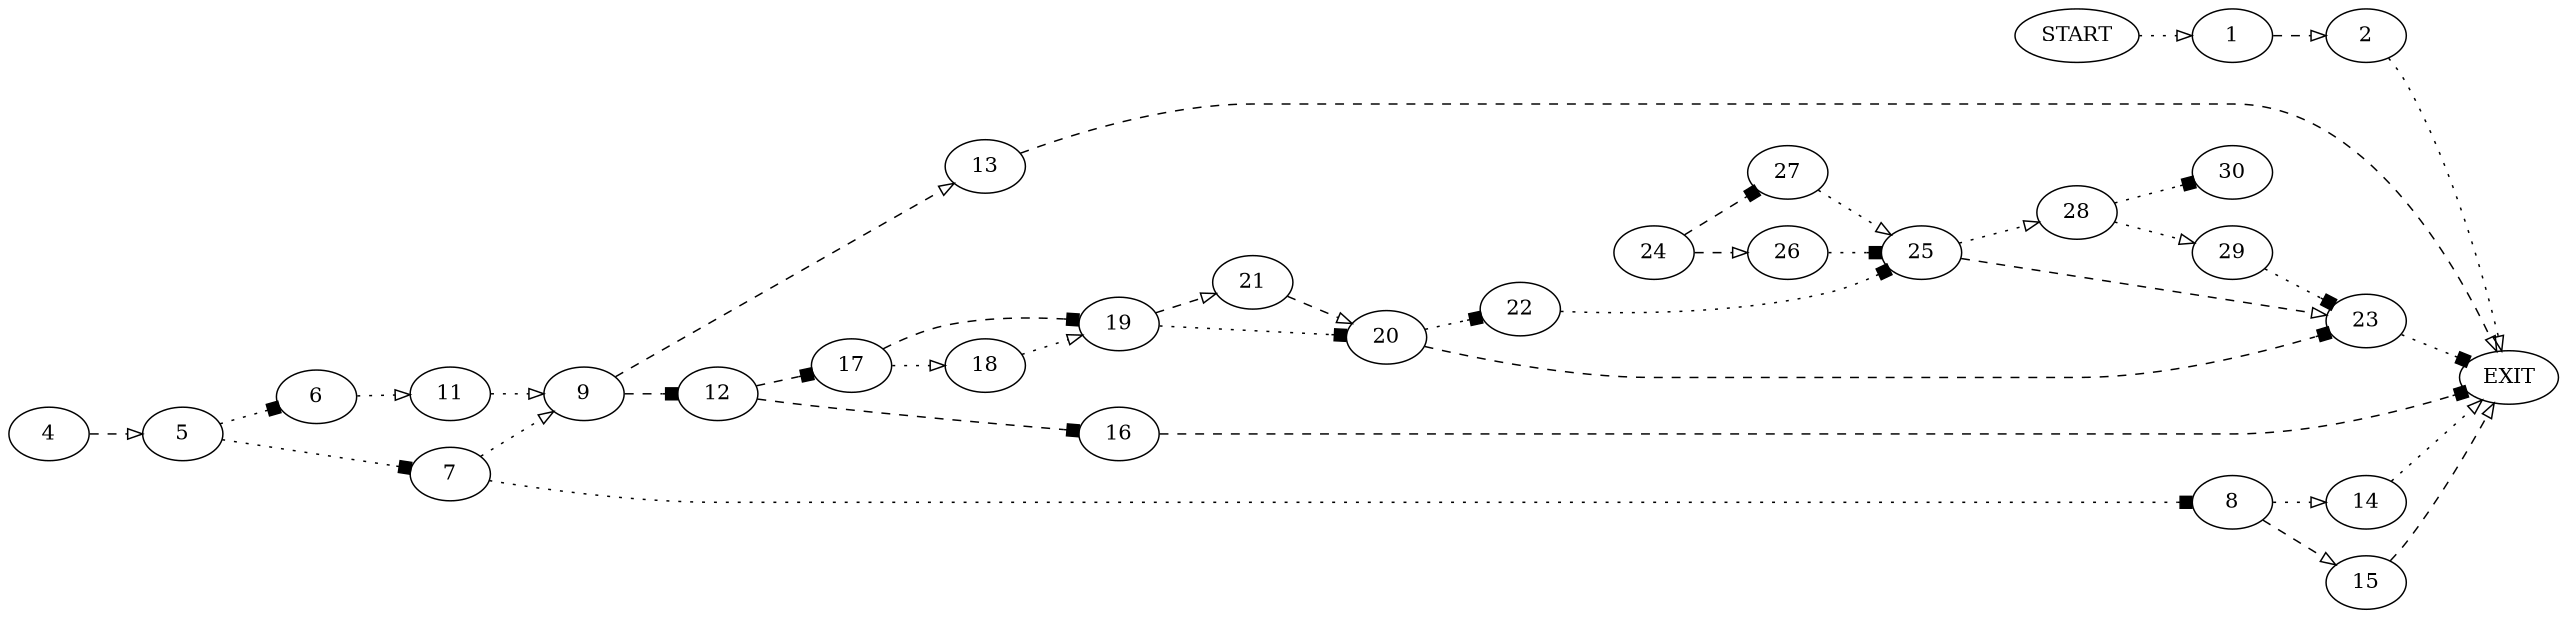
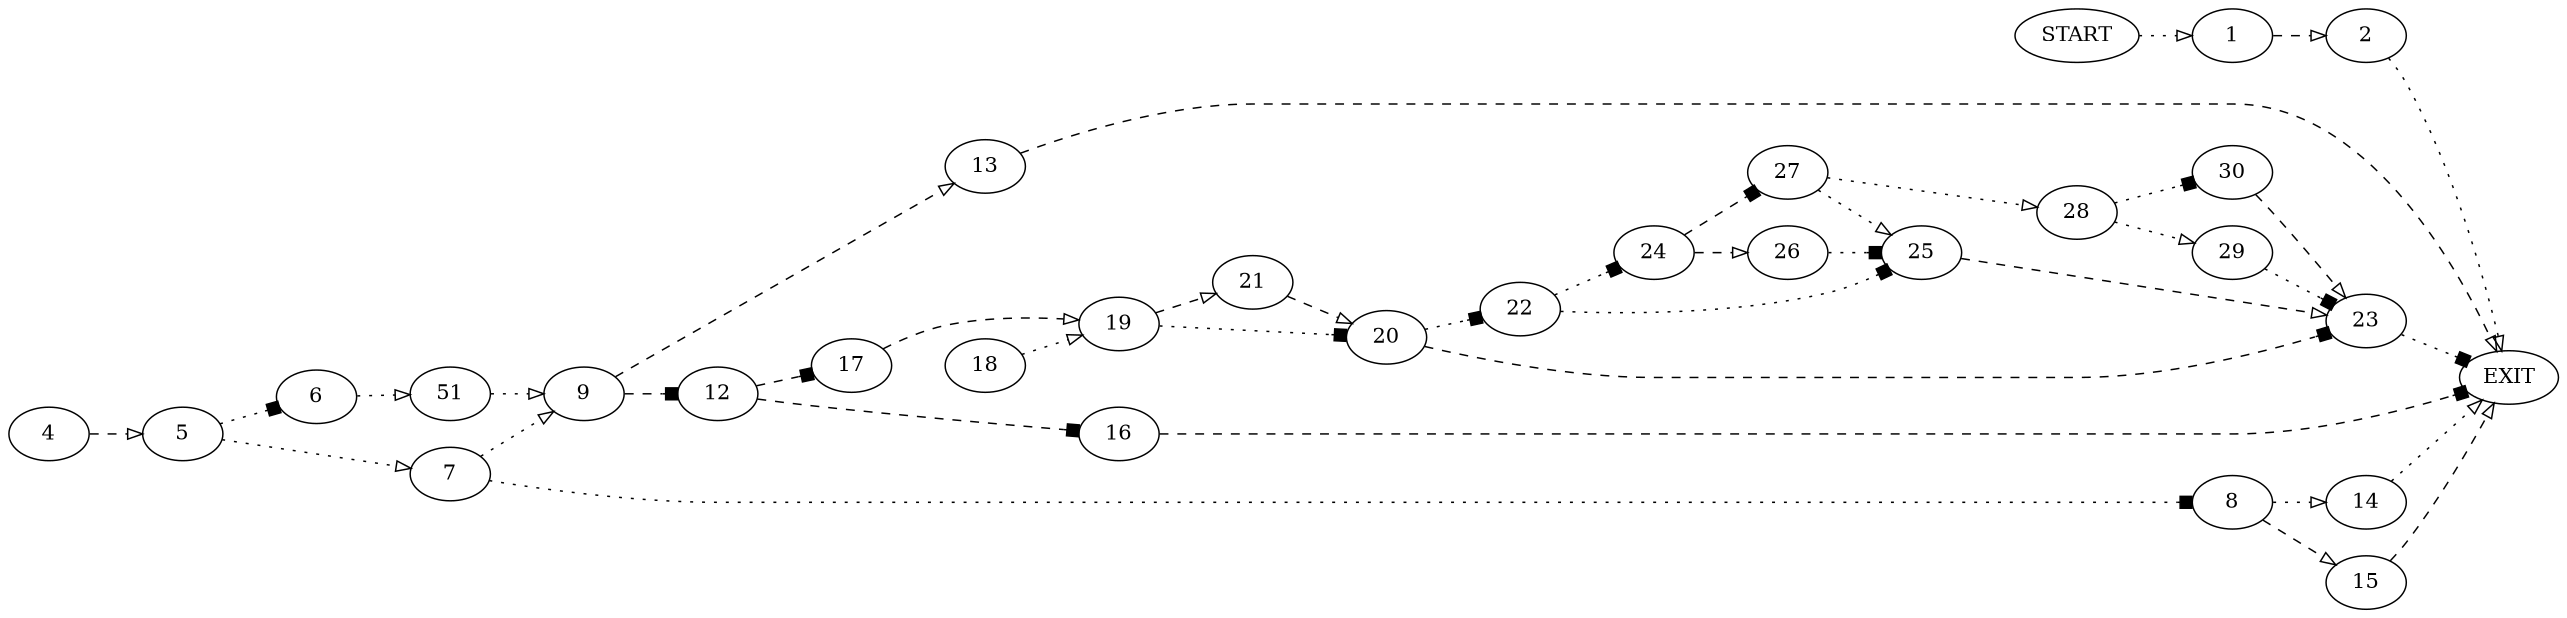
edge "25" -> "28": now "27" -> "28"
edge "30" -> "23": added
edge "22" -> "24": added
edge "17" -> "19": arrowhead box -> onormal
edge "17" -> "18": removed
node "11": label "11" -> "51"
edge "5" -> "7": arrowhead box -> onormal
